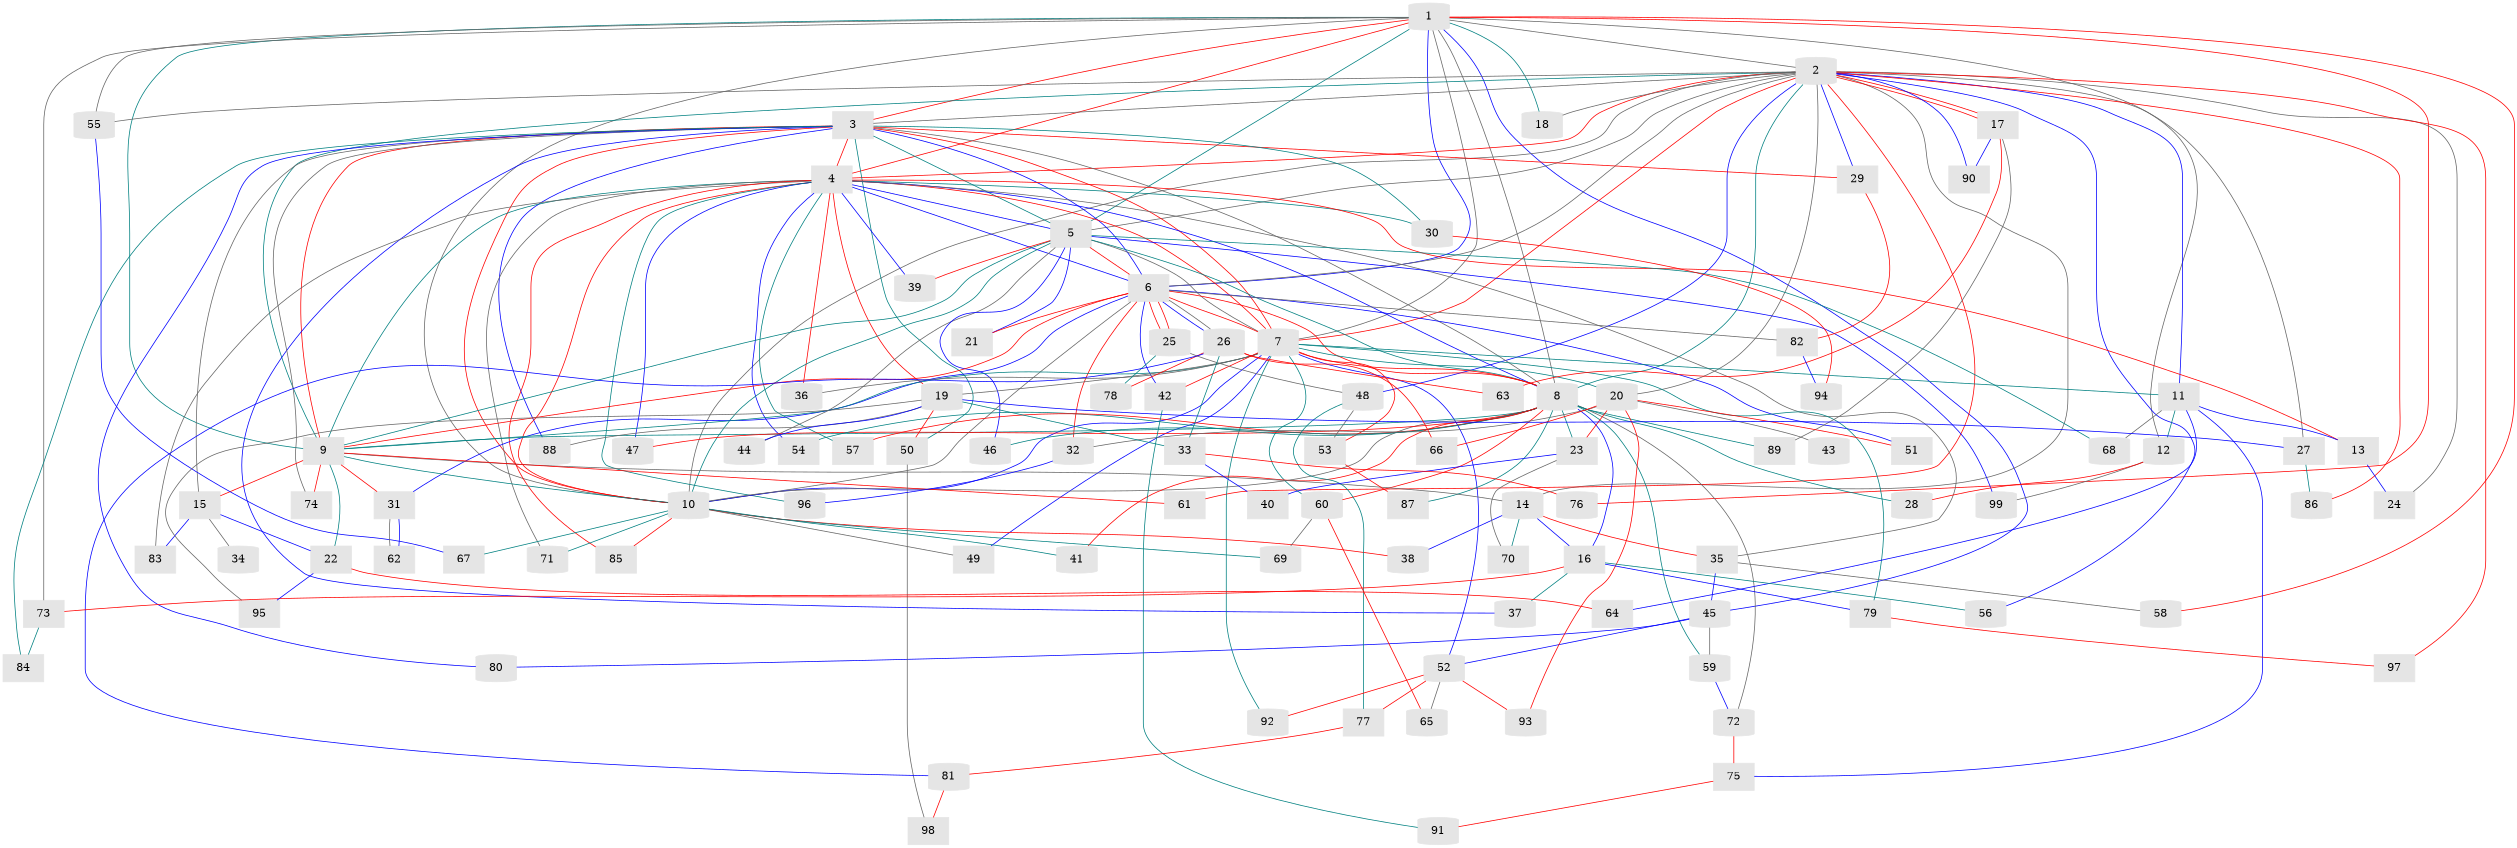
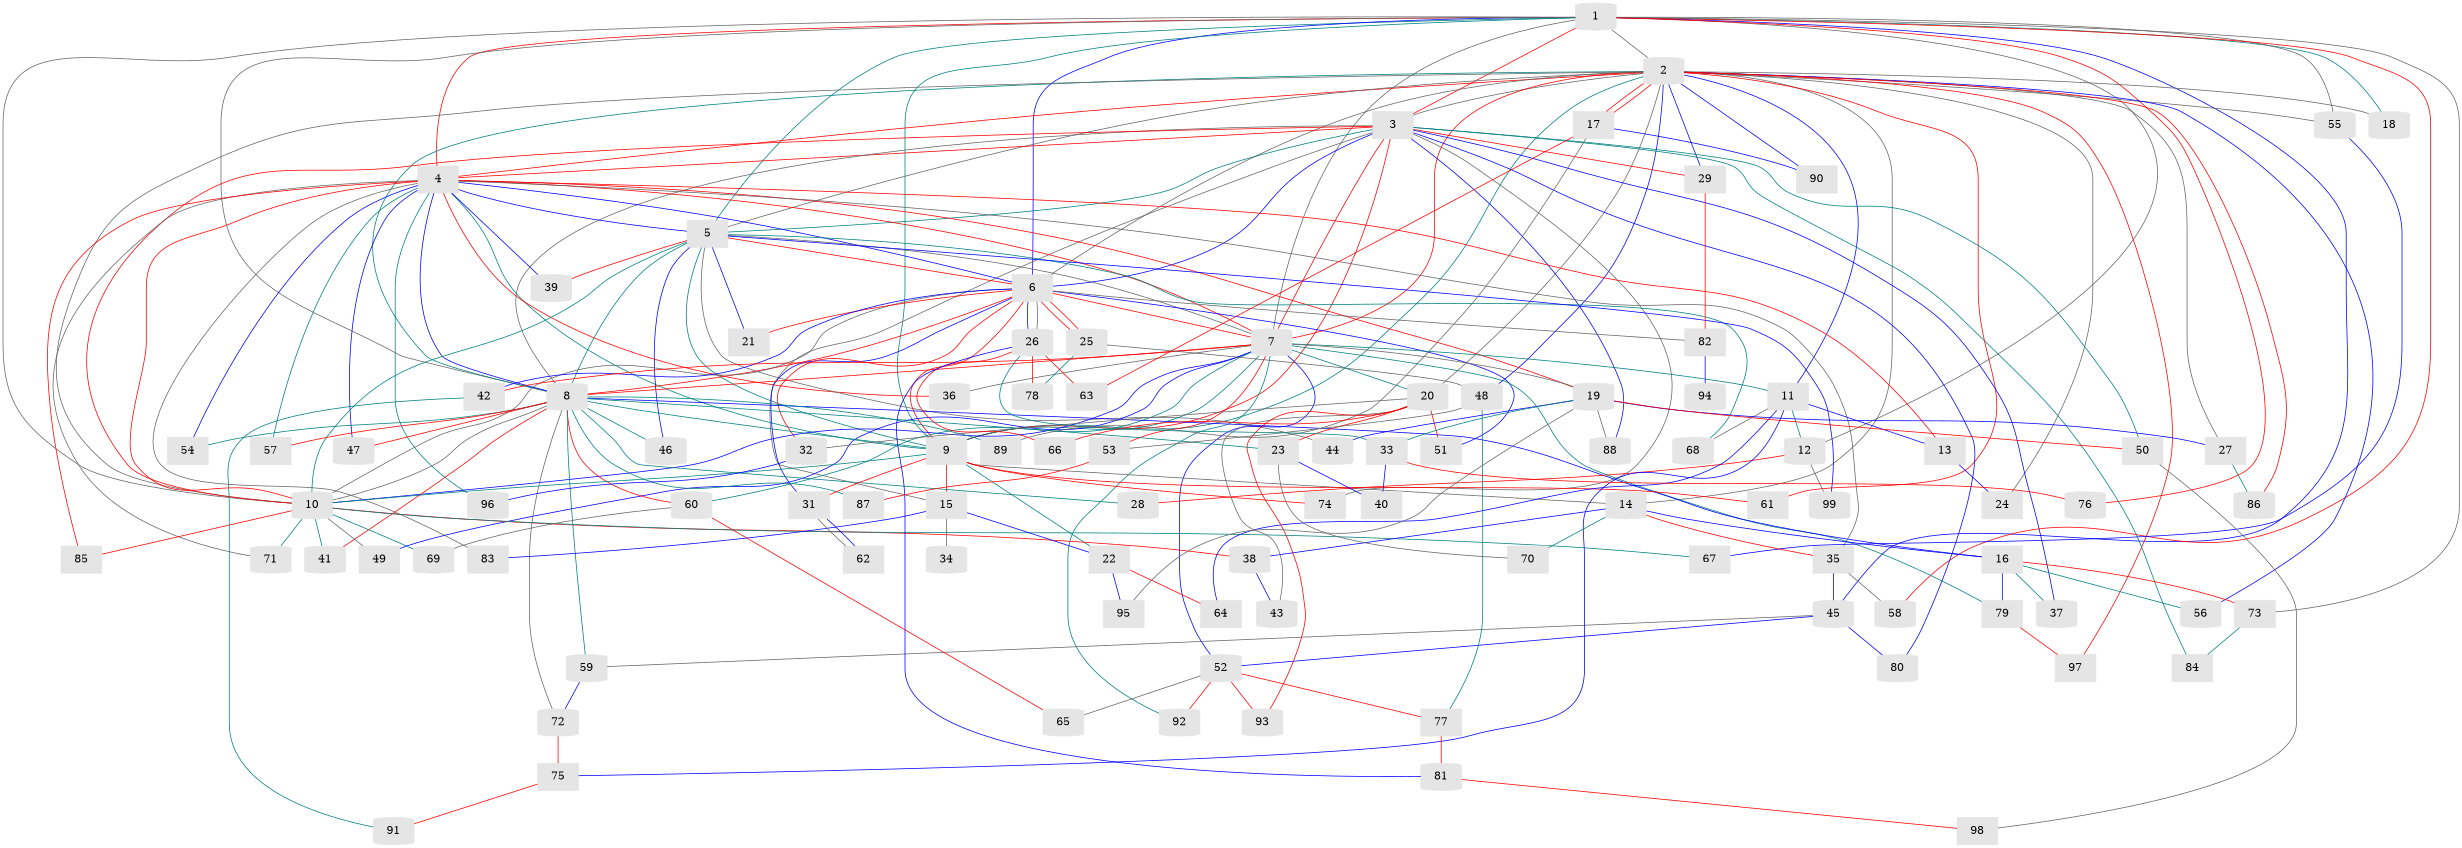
node "30": removed
edge "38" -- "43": added
